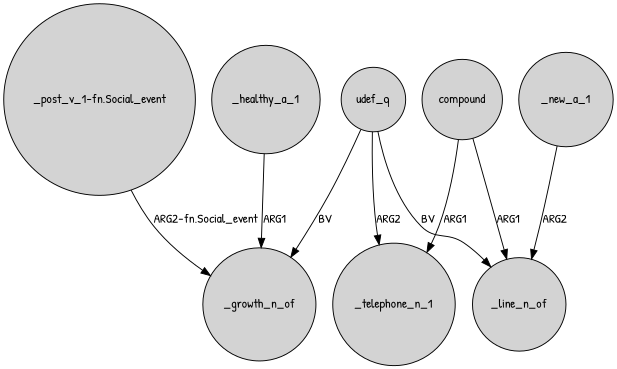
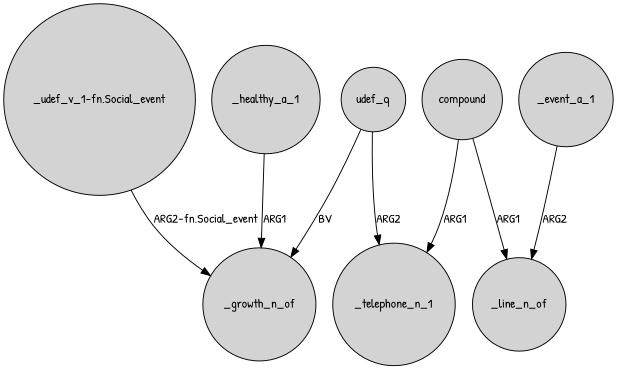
node "_post_v_1-fn.Social_event": label "_post_v_1-fn.Social_event" -> "_udef_v_1-fn.Social_event"
node "_new_a_1": label "_new_a_1" -> "_event_a_1"
edge "udef_q" -> "_line_n_of": removed, label "BV"
